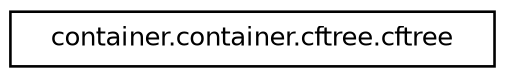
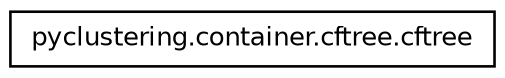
node "container.container.cftree.cftree": label "container.container.cftree.cftree" -> "pyclustering.container.cftree.cftree"
